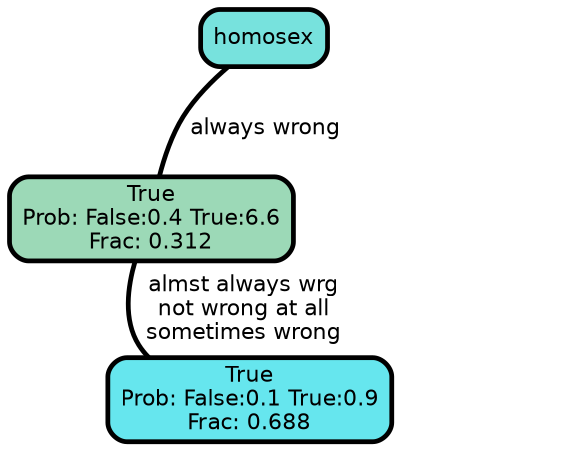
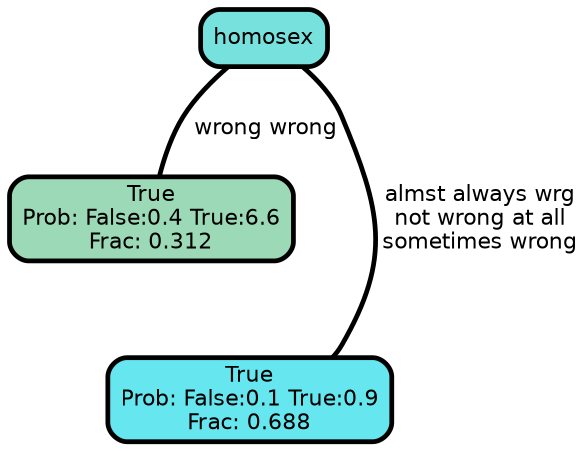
edge "homosex" -- "True Prob: False:0.4 True:6.6 Frac: 0.312": label " always wrong" -> " wrong wrong"
edge "True Prob: False:0.4 True:6.6 Frac: 0.312" -- "True Prob: False:0.1 True:0.9 Frac: 0.688": now "homosex" -- "True Prob: False:0.1 True:0.9 Frac: 0.688"
